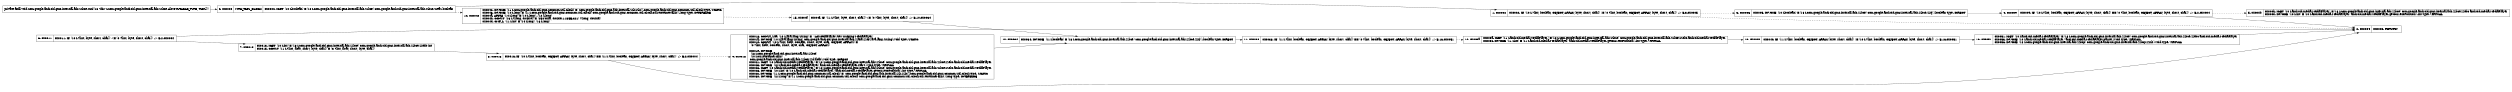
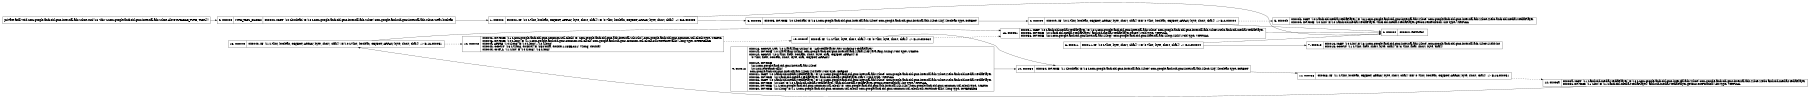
edge "0: 0x0000" -> "14: 0x0042": now "13: 0x0040" -> "14: 0x0042"
edge "1: 0x0002" -> "3: 0x0005": style dashed -> solid
edge "1: 0x0002" -> "2: 0x0004": style dashed -> solid
node "2: 0x0004": text "0x0003: RETURN" -> "0x0004: RETURN"
edge "15: 0x004f" -> "16: 0x0051": added
node "8: 0x0016": removed
